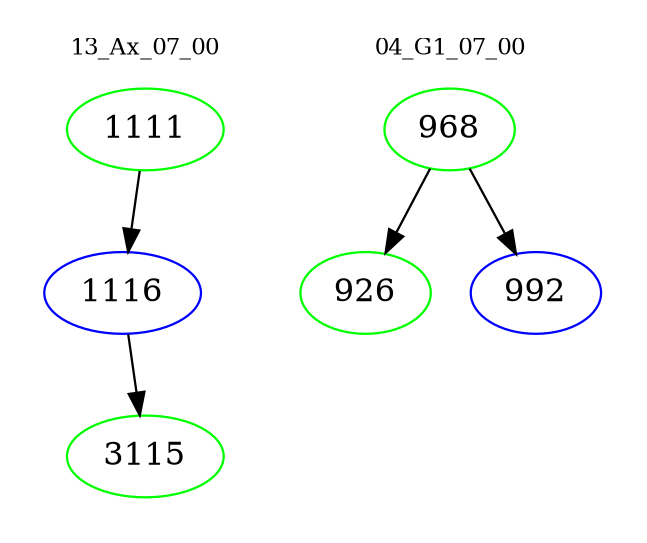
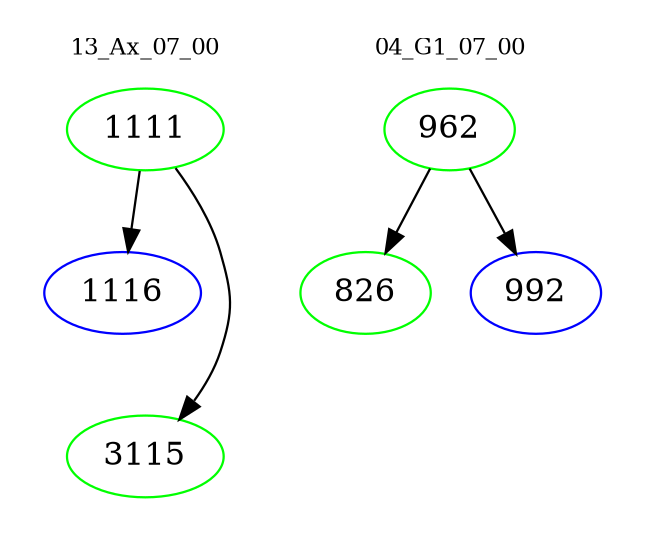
node "968": label "968" -> "962"
node "926": label "926" -> "826"
edge "1116" -> "3115": now "1111" -> "3115"
